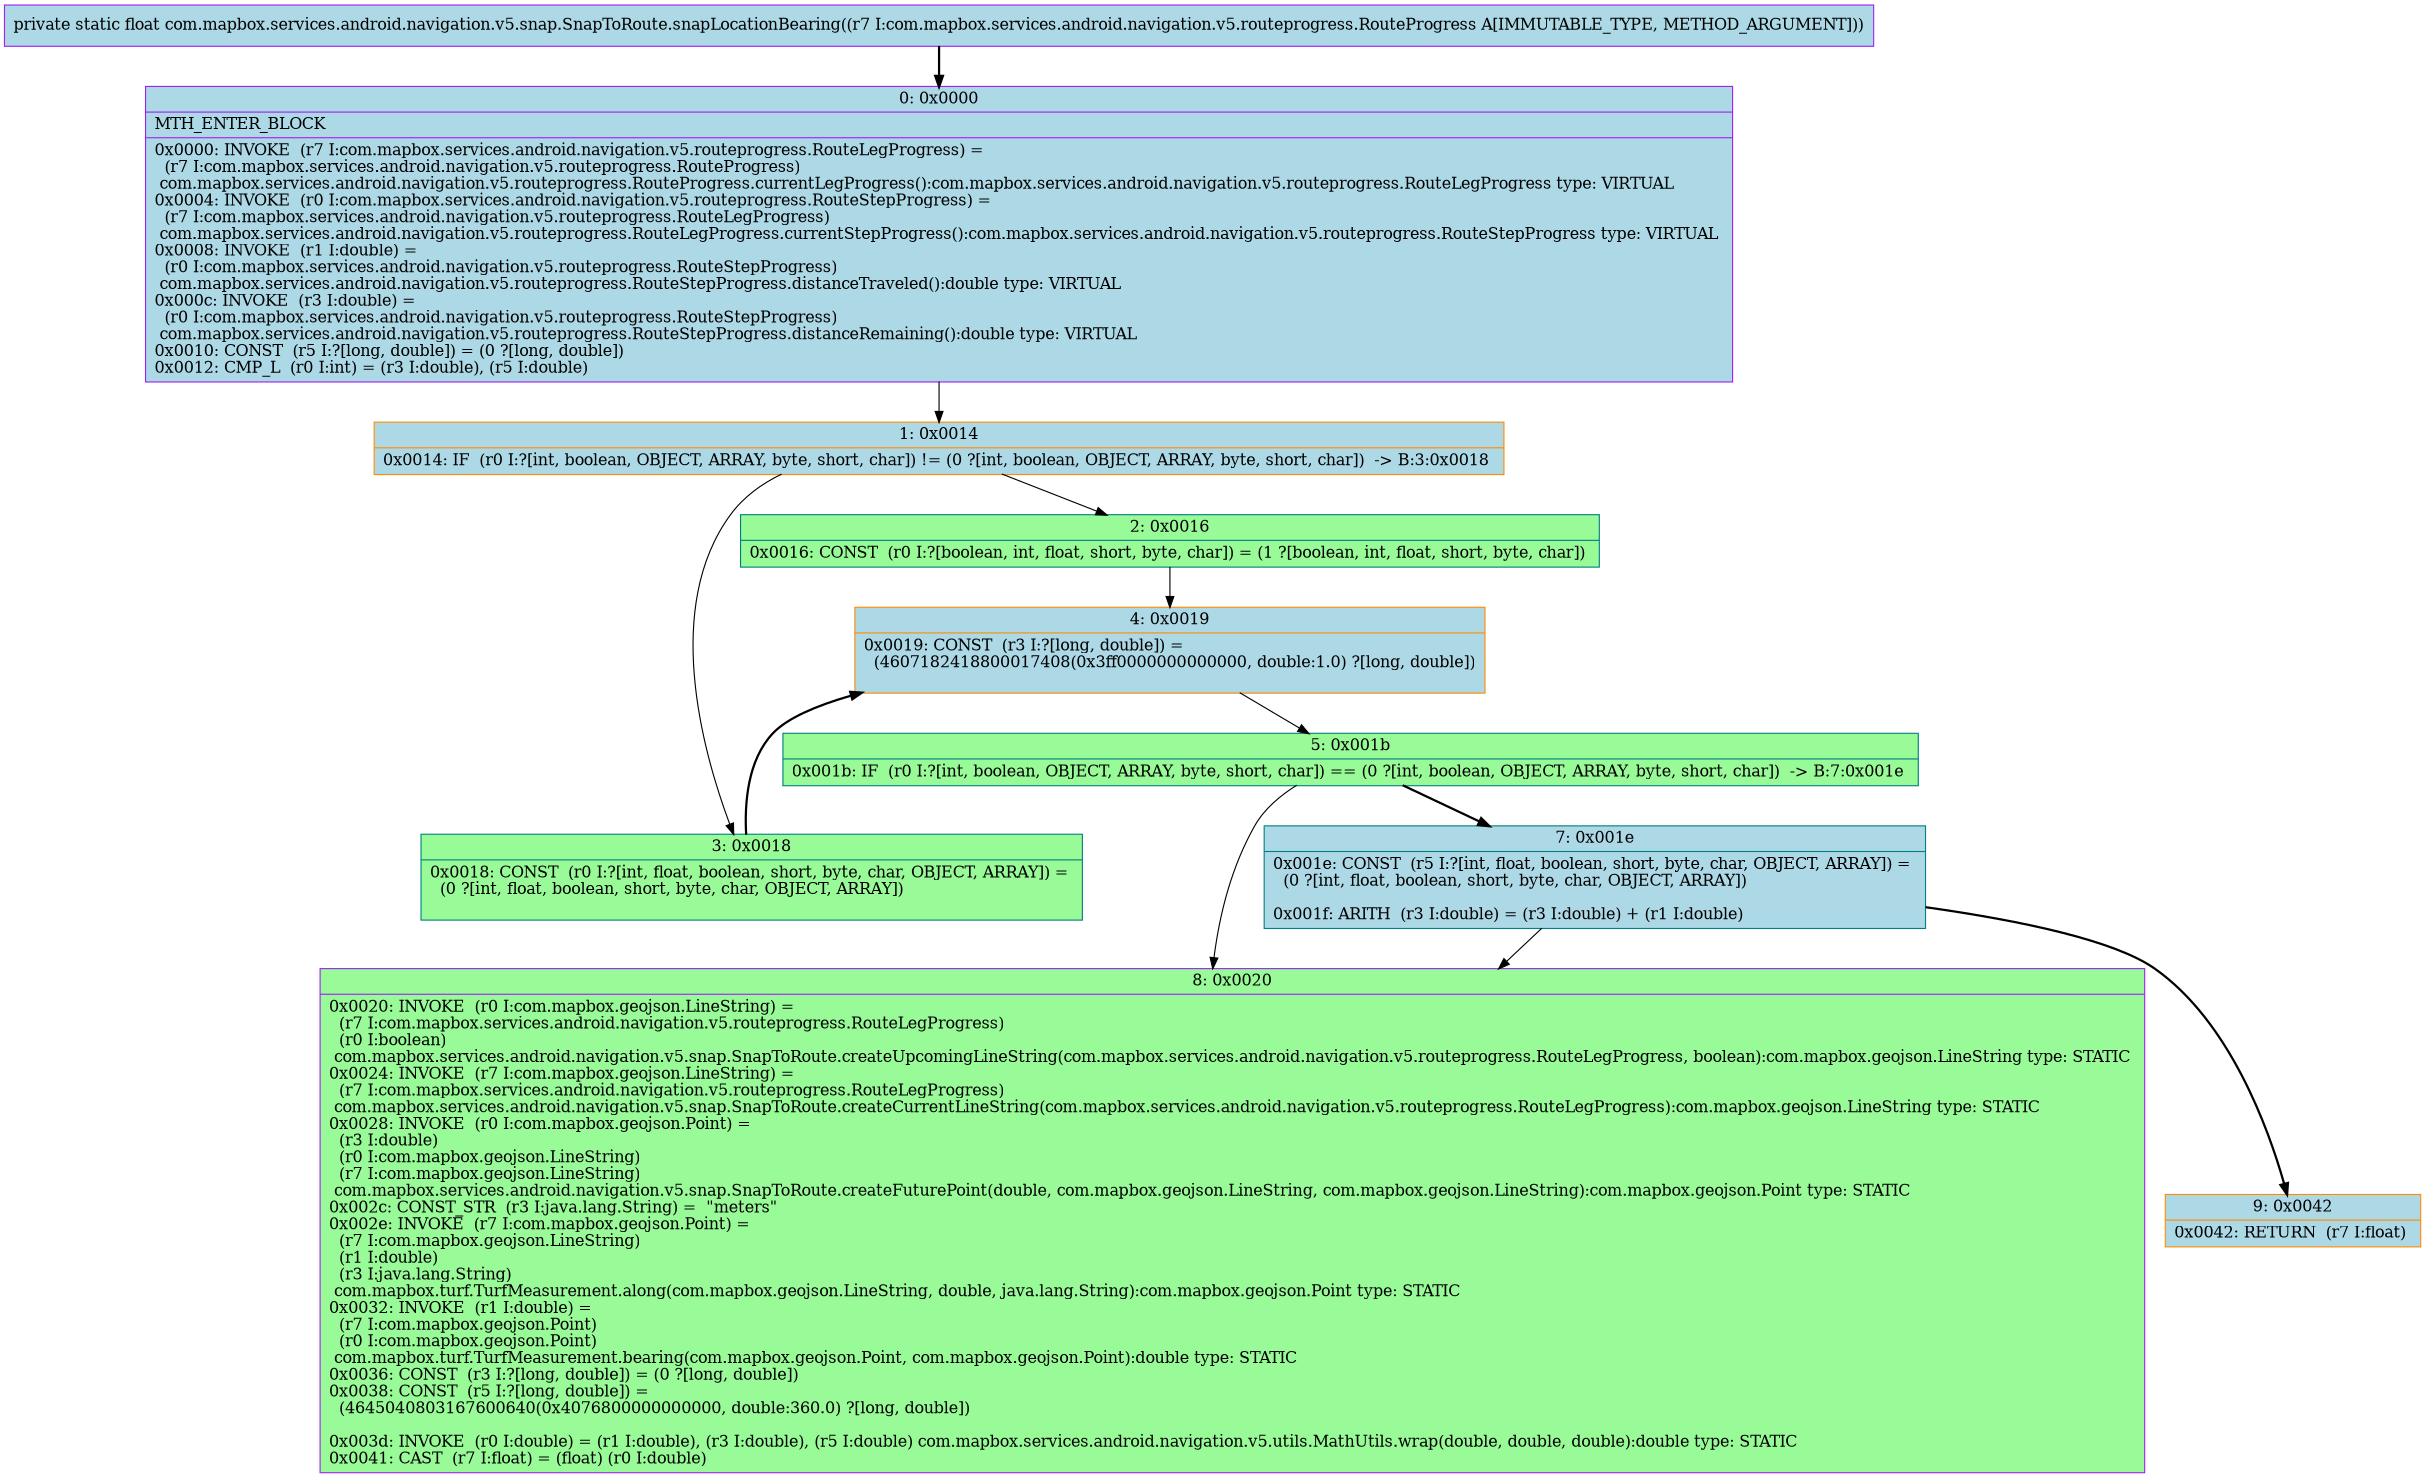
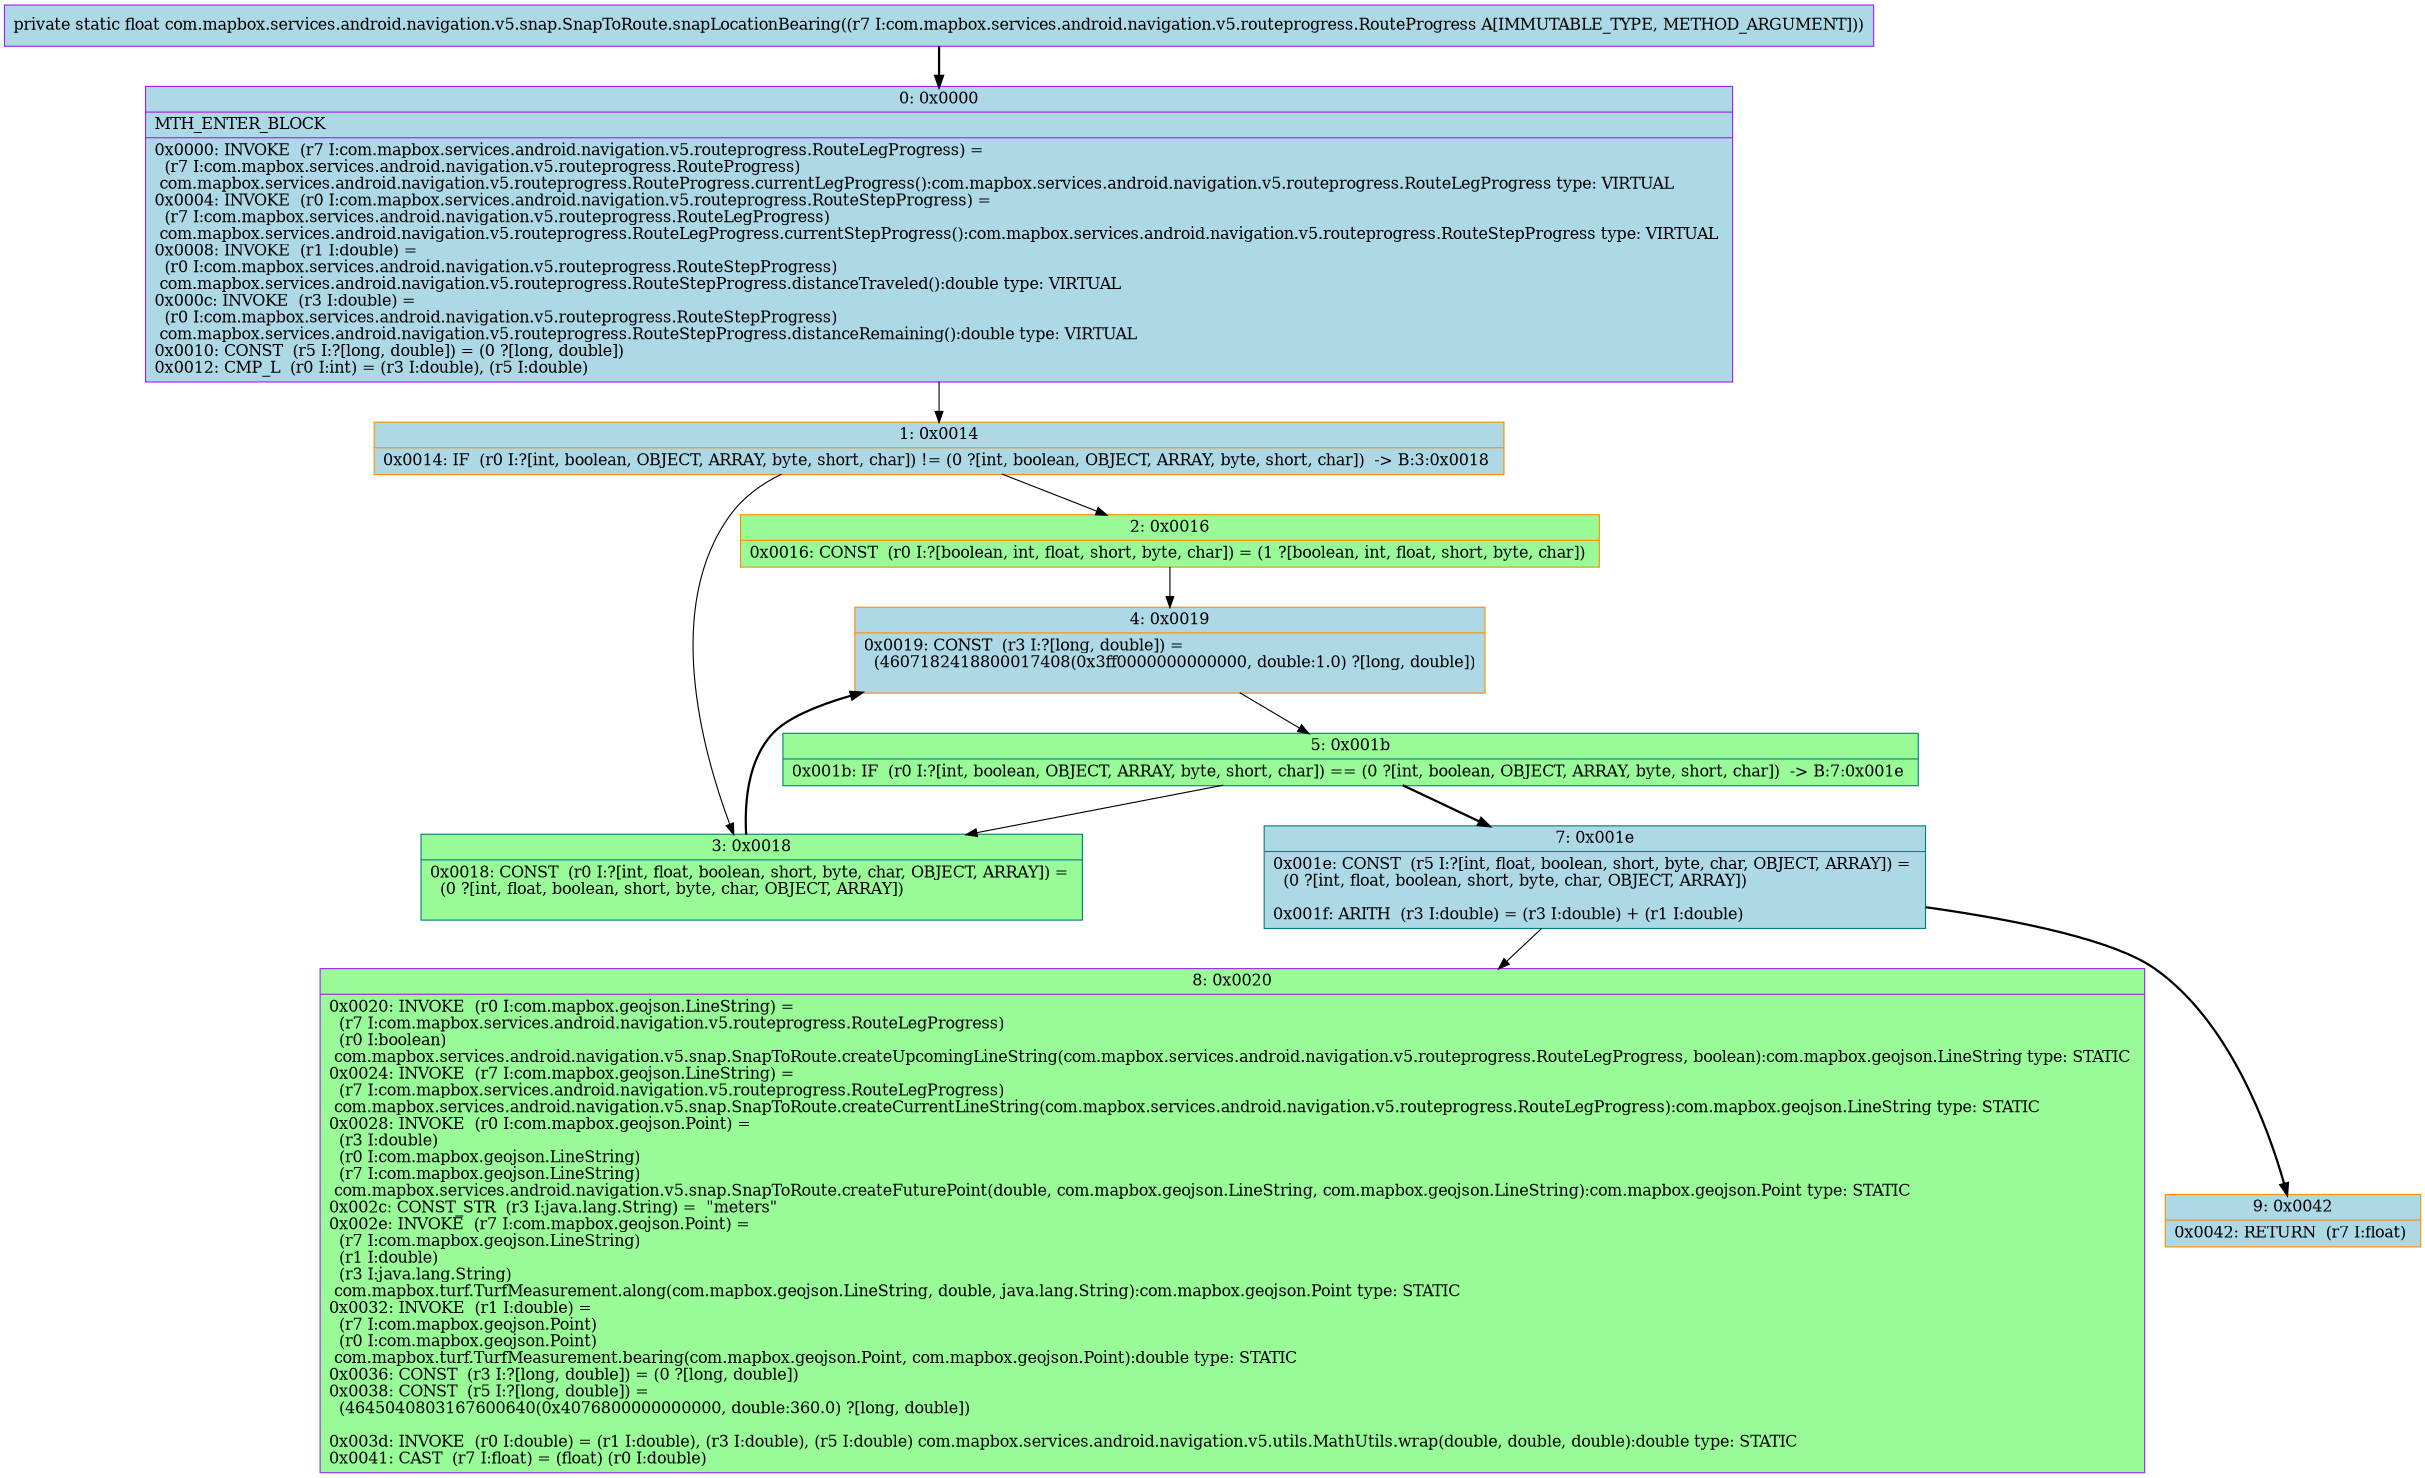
node "2: 0x0016": color teal -> darkorange
edge "5: 0x001b" -> "8: 0x0020": now "5: 0x001b" -> "3: 0x0018"
